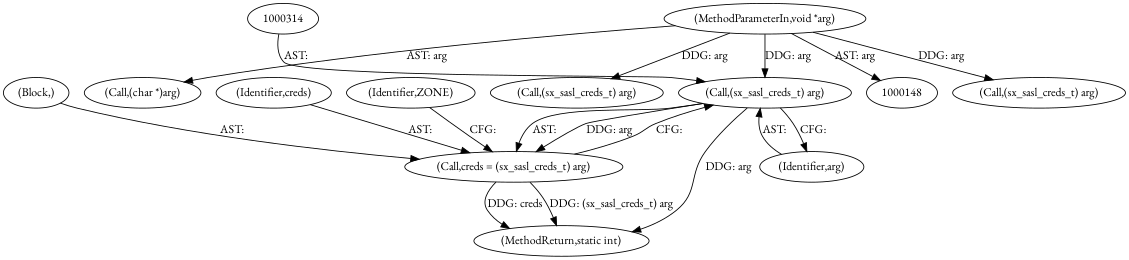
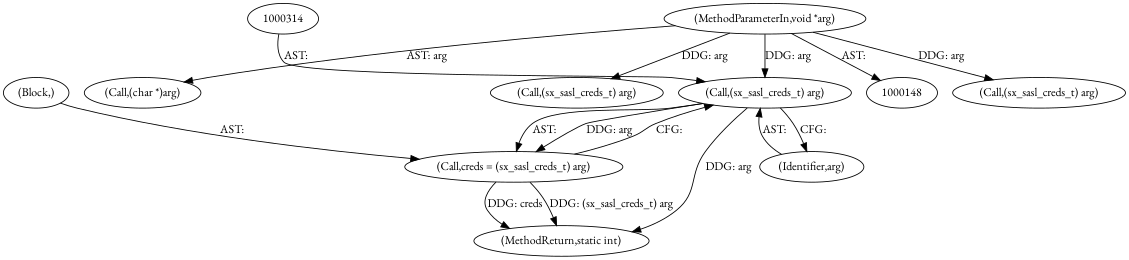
edge "(MethodParameterIn,void *arg)" -> "1000148": label "AST: arg" -> "AST: "
node "(Identifier,creds)": removed
node "(Identifier,ZONE)": removed
